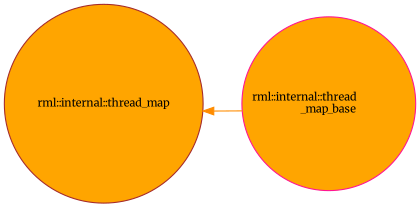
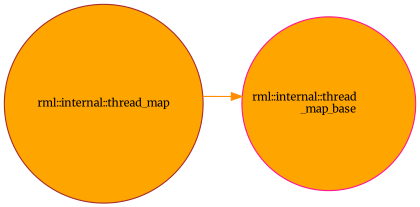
edge "rml::internal::thread _map_base" -> "rml::internal::thread_map": reversed
